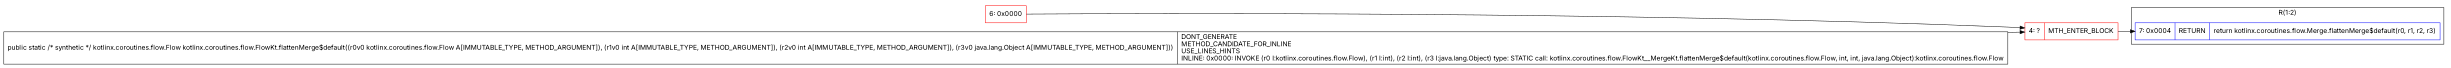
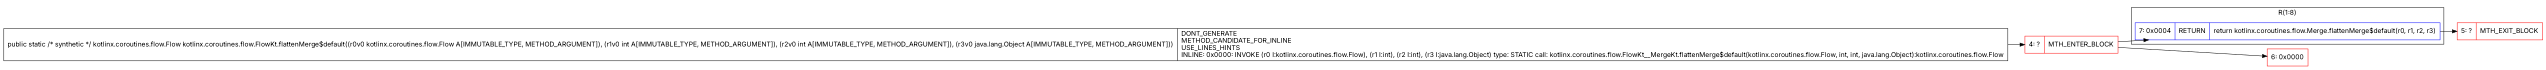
cluster "R(1:2)": label "R(1:2)" -> "R(1:8)"
edge "6: 0x0000" -> "4: ?": reversed
node "5: ?": added
